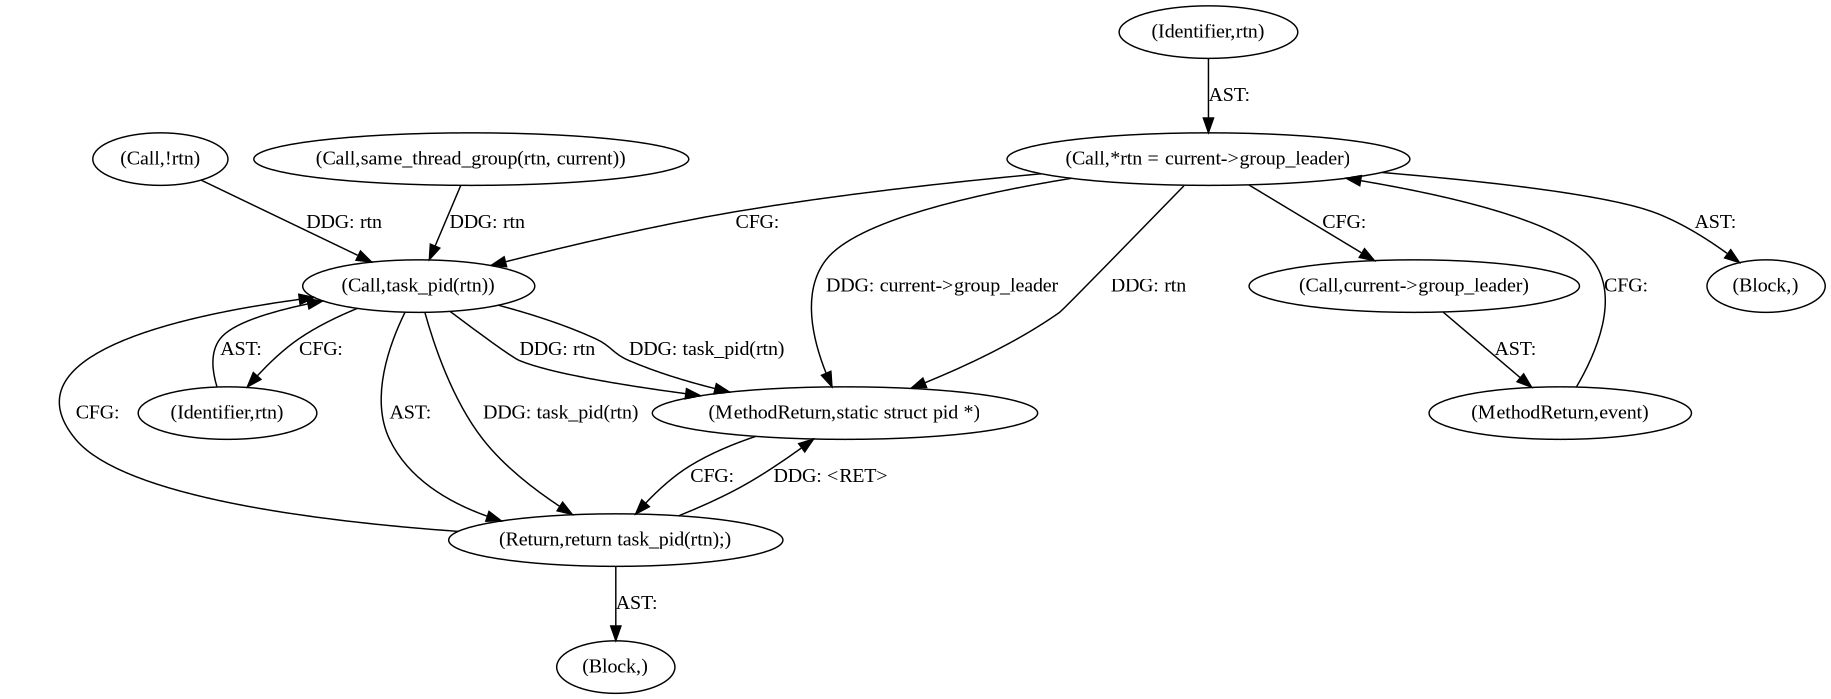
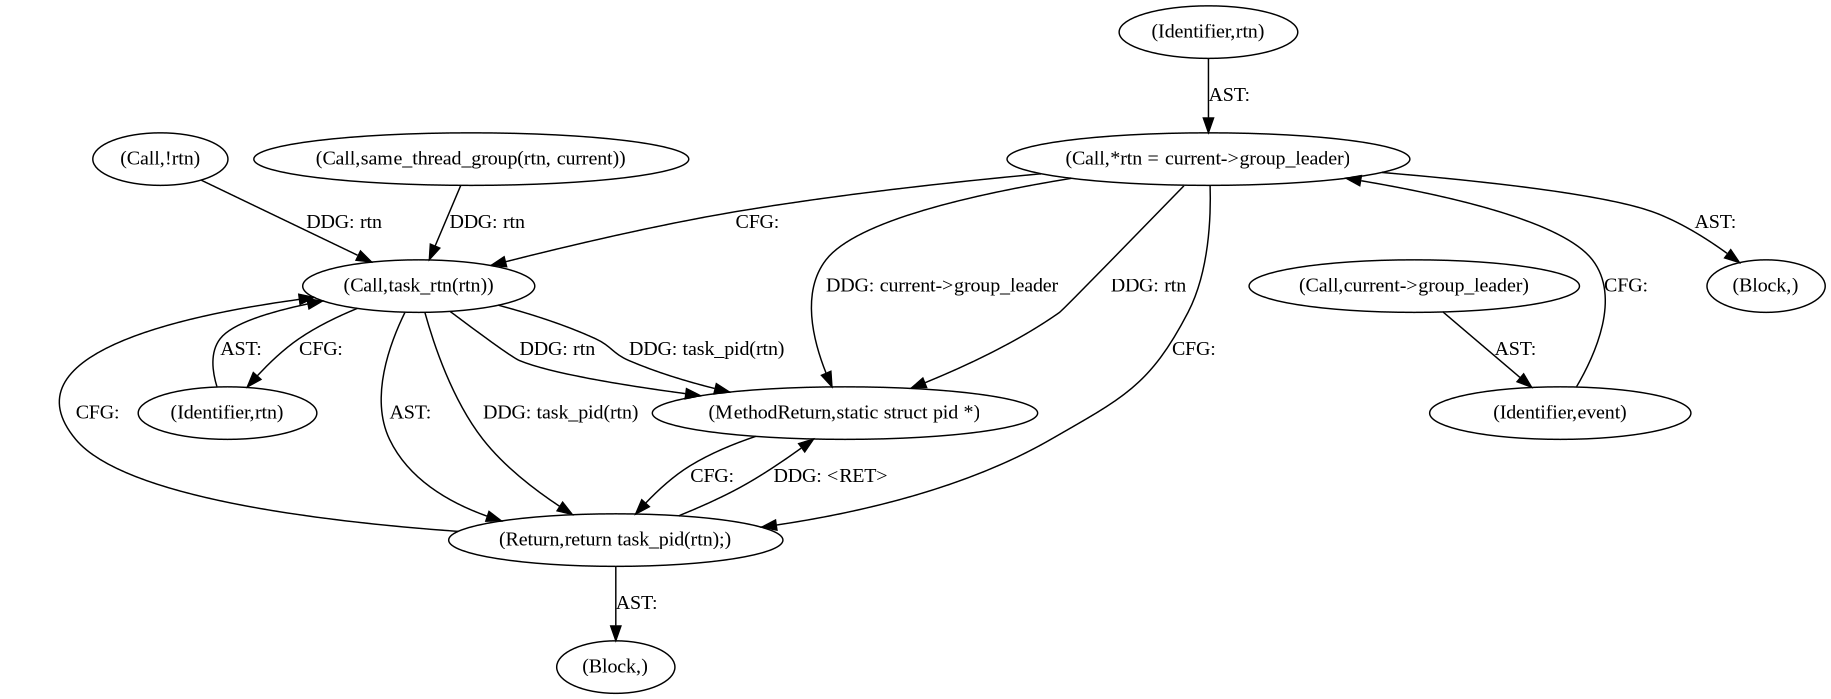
edge "(Call,*rtn = current->group_leader)" -> "(Call,current->group_leader)": now "(Call,*rtn = current->group_leader)" -> "(Return,return task_pid(rtn);)"
node "(Call,task_pid(rtn))": label "(Call,task_pid(rtn))" -> "(Call,task_rtn(rtn))"
node "(MethodReturn,event)": label "(MethodReturn,event)" -> "(Identifier,event)"
